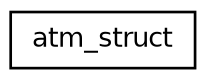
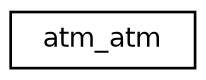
node "atm_struct": label "atm_struct" -> "atm_atm"
